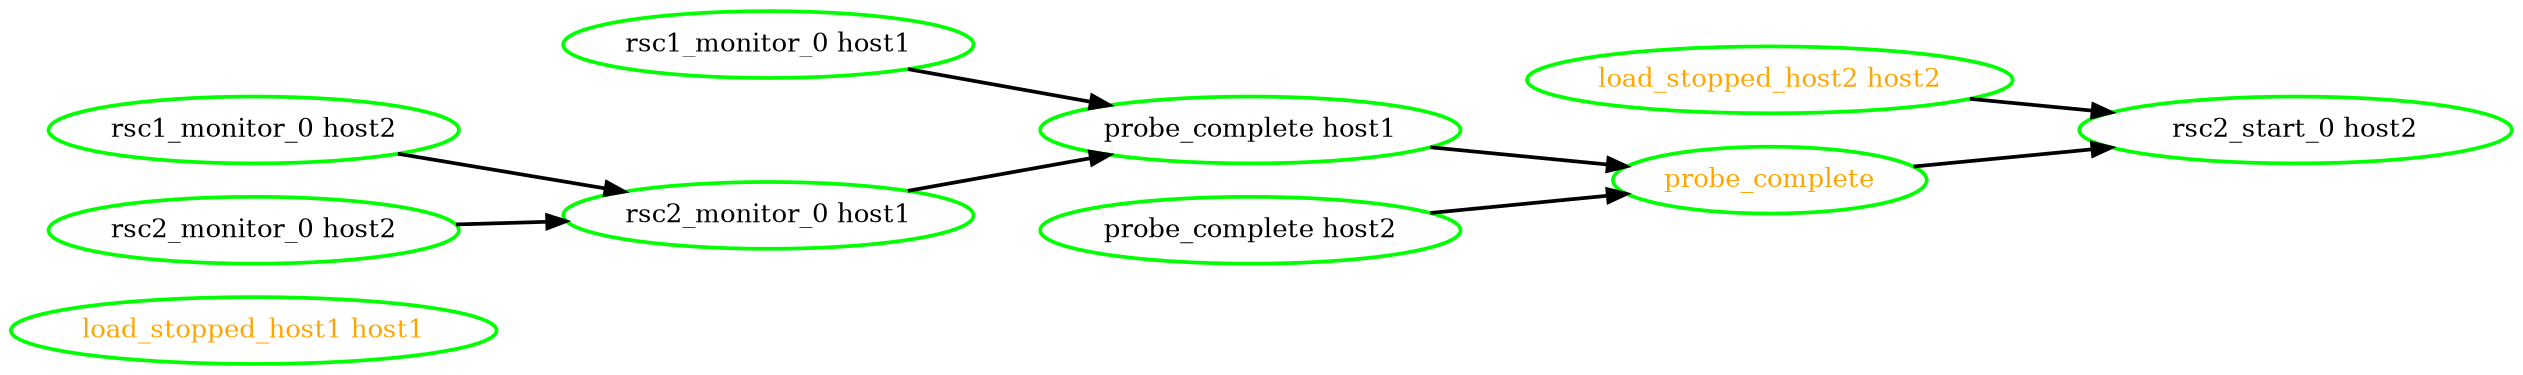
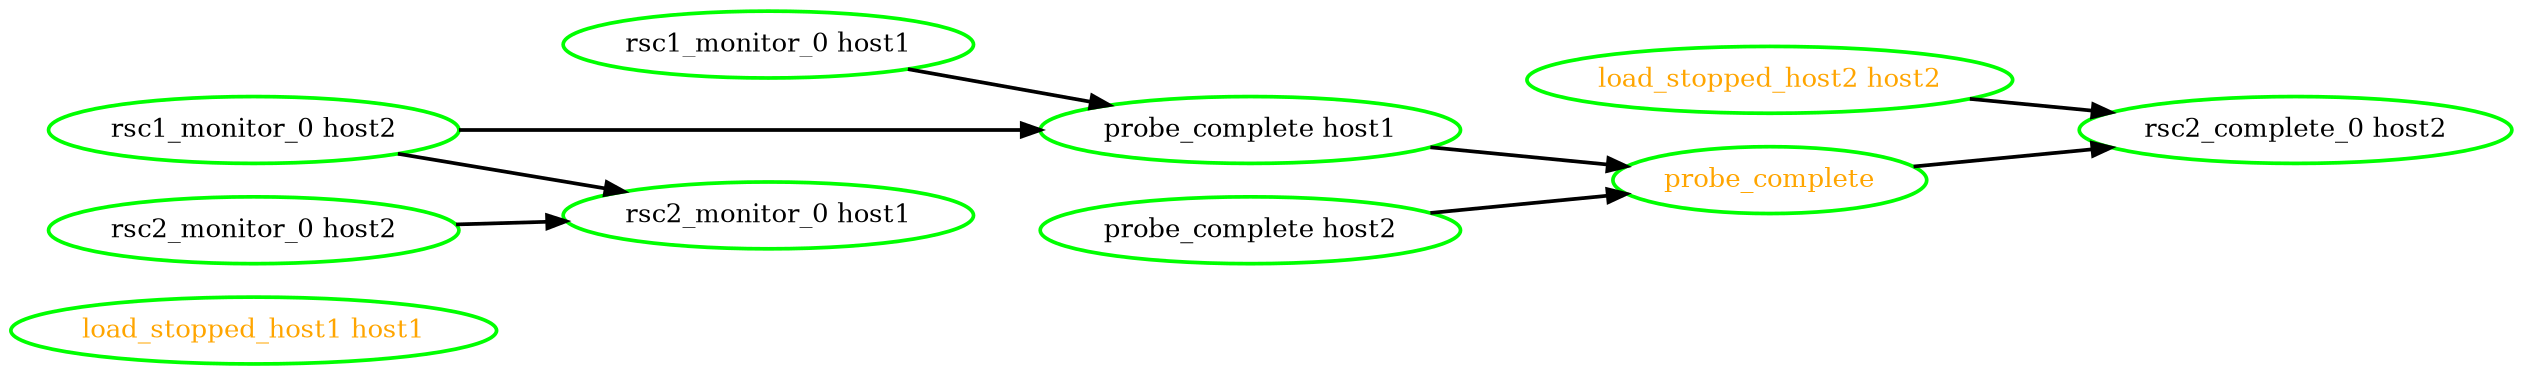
node "rsc2_start_0 host2": label "rsc2_start_0 host2" -> "rsc2_complete_0 host2"
edge "rsc2_monitor_0 host1" -> "probe_complete host1": now "rsc1_monitor_0 host2" -> "probe_complete host1"
